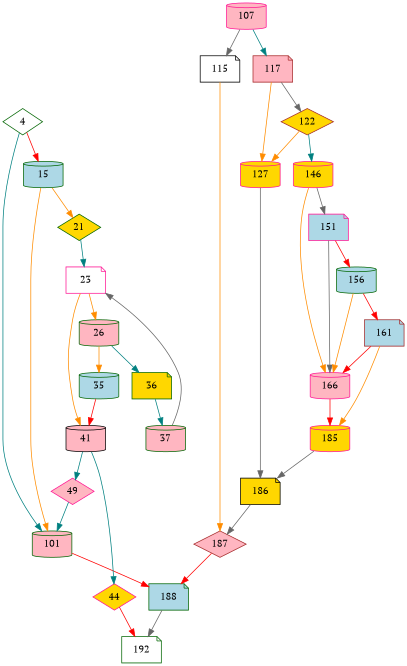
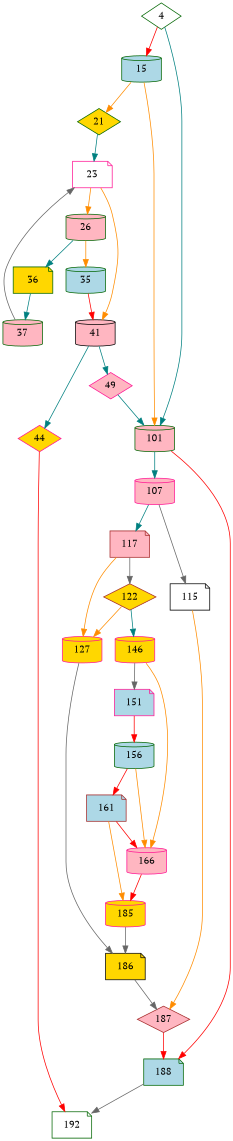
edge "151" -> "166": removed
edge "101" -> "107": added
